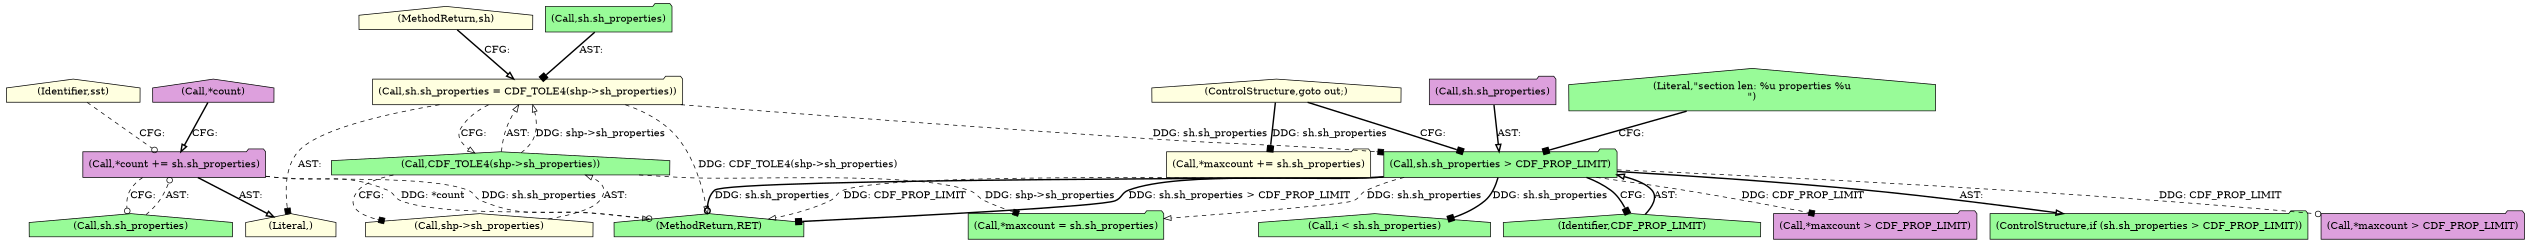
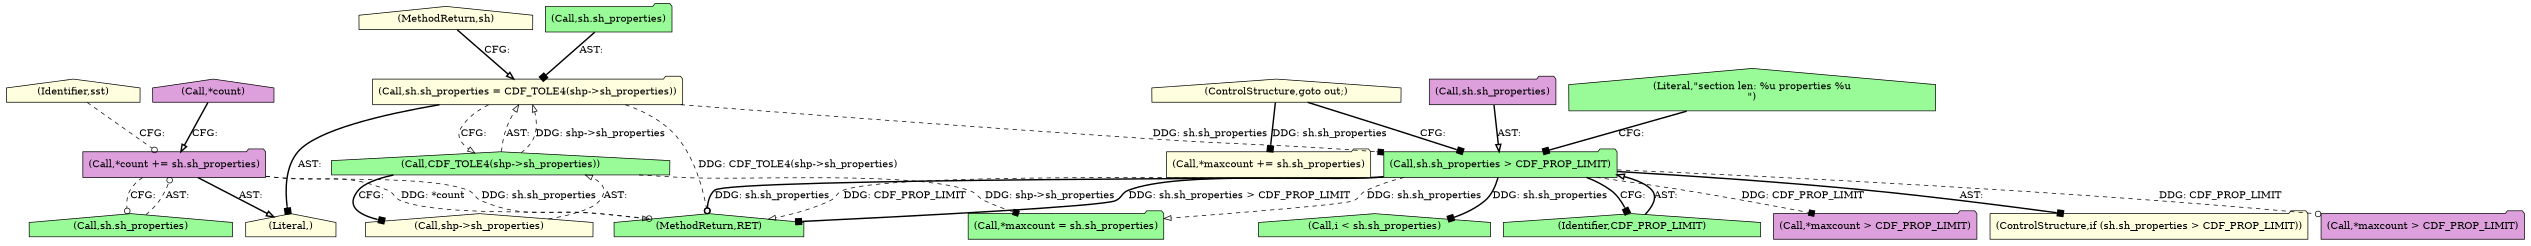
edge "(Call,sh.sh_properties = CDF_TOLE4(shp->sh_properties))" -> "(Literal,)": style dashed -> bold
edge "(Call,sh.sh_properties = CDF_TOLE4(shp->sh_properties))" -> "(MethodReturn,RET)": arrowhead onormal -> odot
edge "(Call,sh.sh_properties > CDF_PROP_LIMIT)" -> "(ControlStructure,if (sh.sh_properties > CDF_PROP_LIMIT))": arrowhead onormal -> box
edge "(Call,CDF_TOLE4(shp->sh_properties))" -> "(Call,shp->sh_properties)": style dashed -> bold
node "(ControlStructure,if (sh.sh_properties > CDF_PROP_LIMIT))": fillcolor palegreen -> lightyellow
